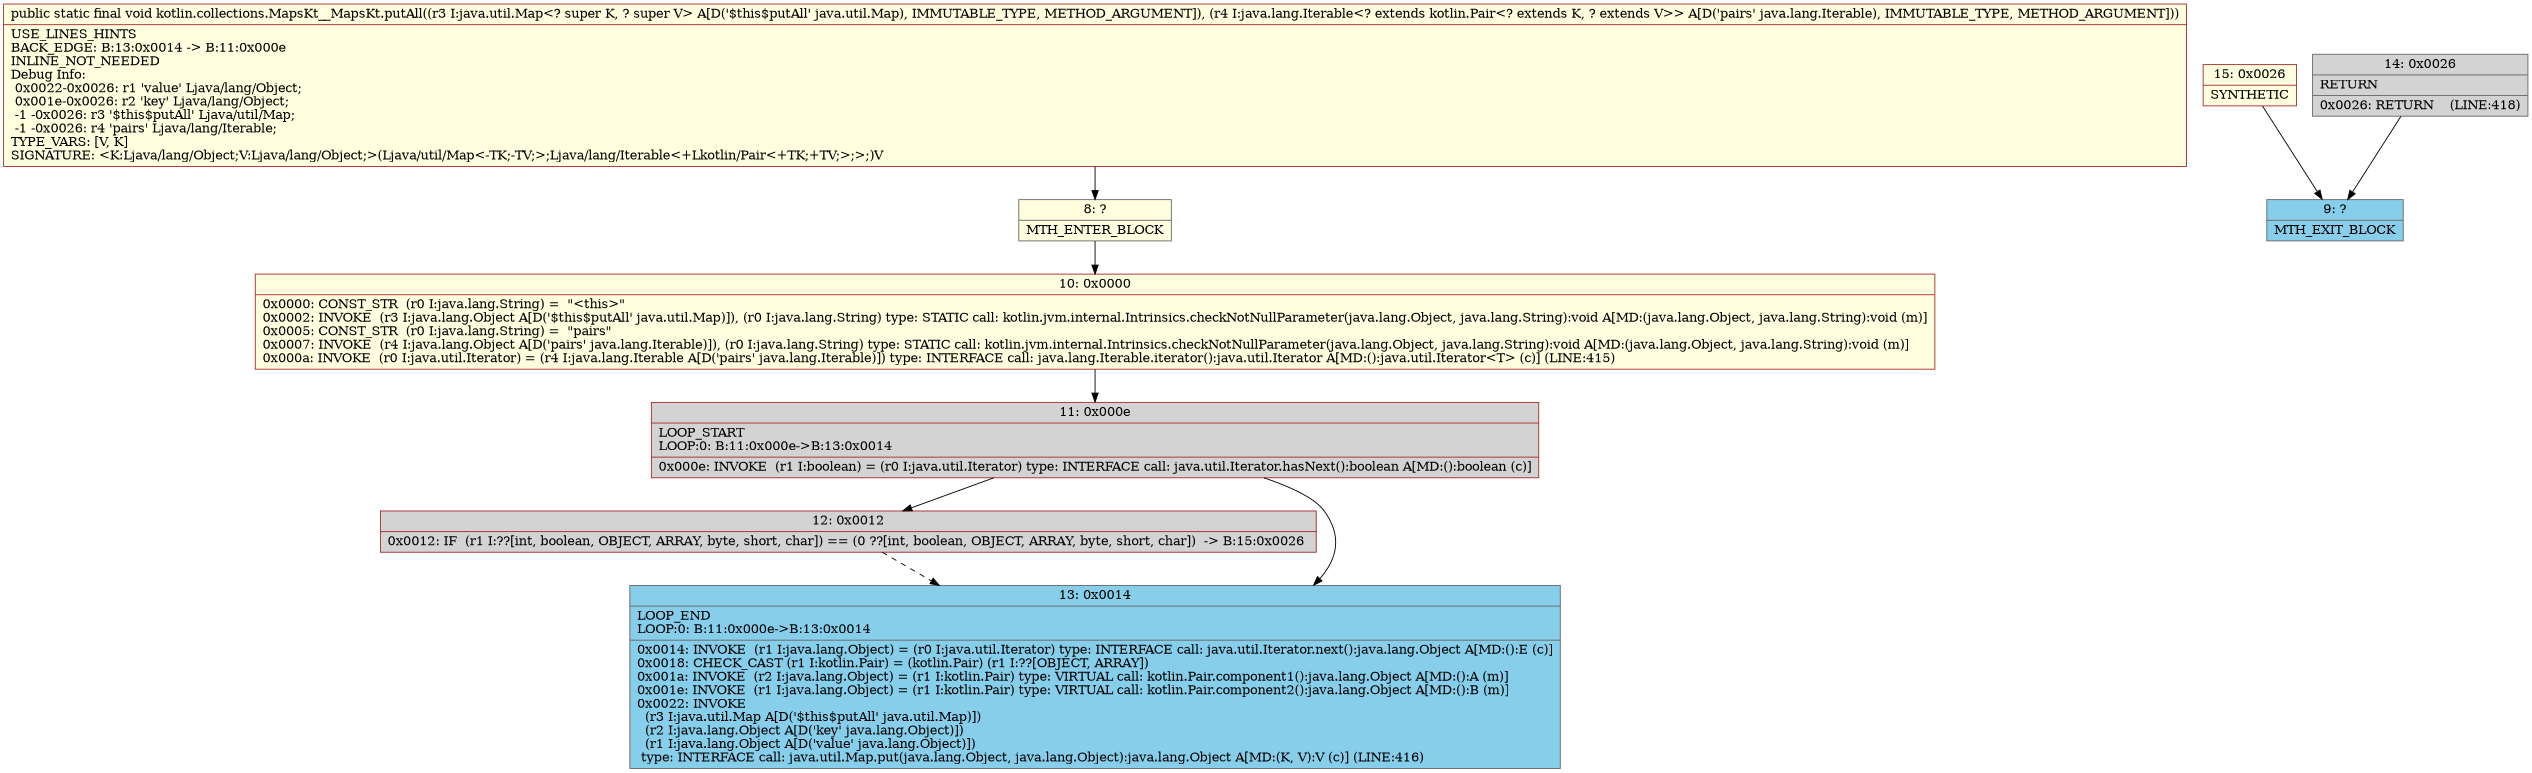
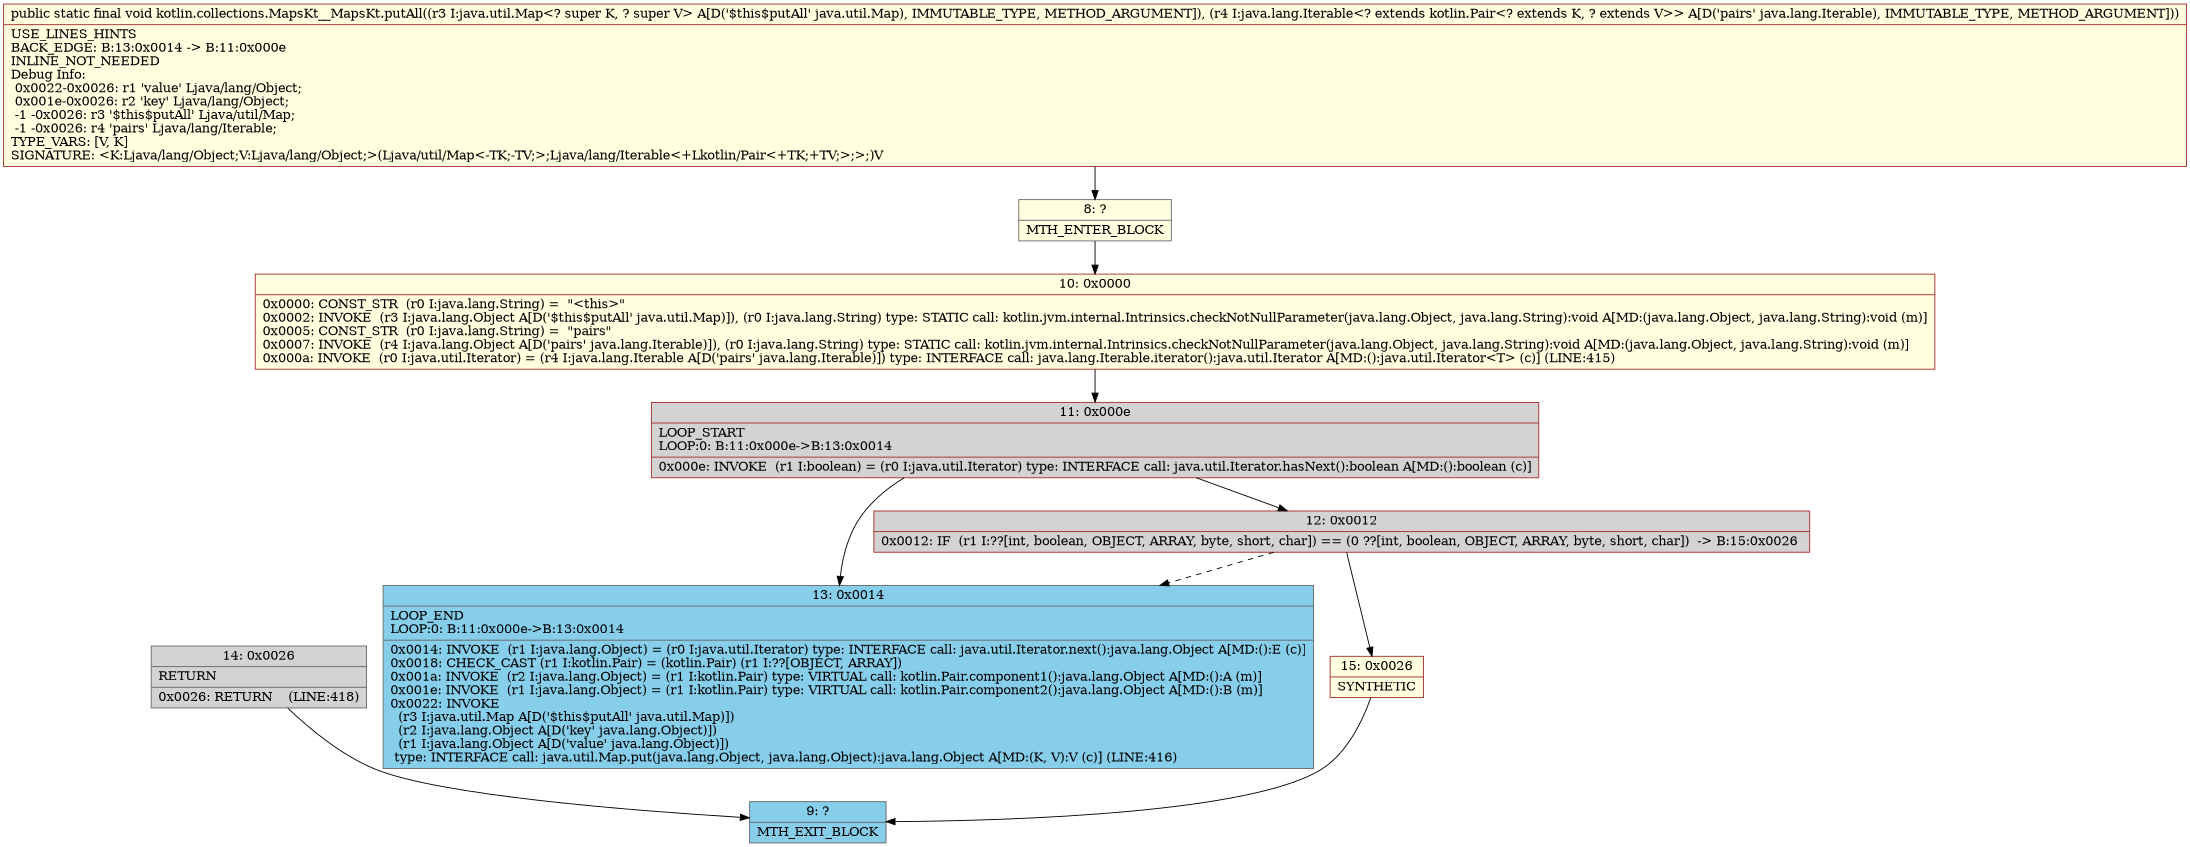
edge "12: 0x0012" -> "15: 0x0026": added
